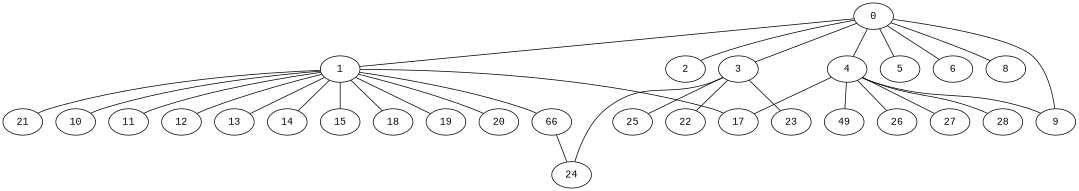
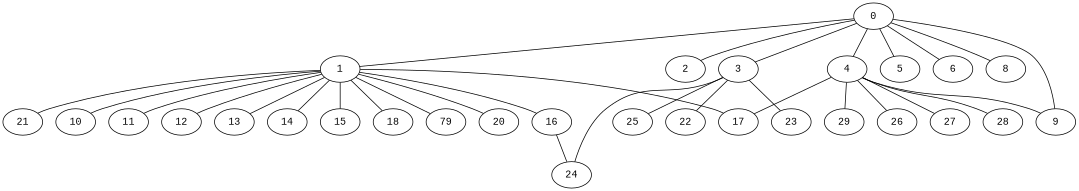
node "19": label "19" -> "79"
node "66": label "66" -> "16"
node "49": label "49" -> "29"
